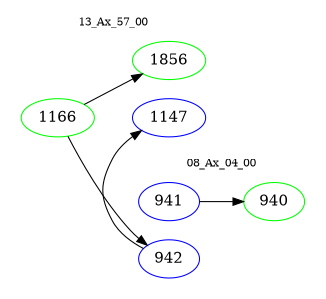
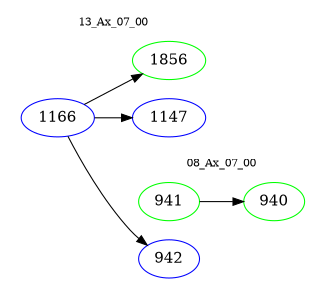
cluster "13_Ax_57_00": label "13_Ax_57_00" -> "13_Ax_07_00"
node "1166": color green -> blue
cluster "08_Ax_04_00": label "08_Ax_04_00" -> "08_Ax_07_00"
edge "942" -> "1147": now "1166" -> "1147"
node "941": color blue -> green
